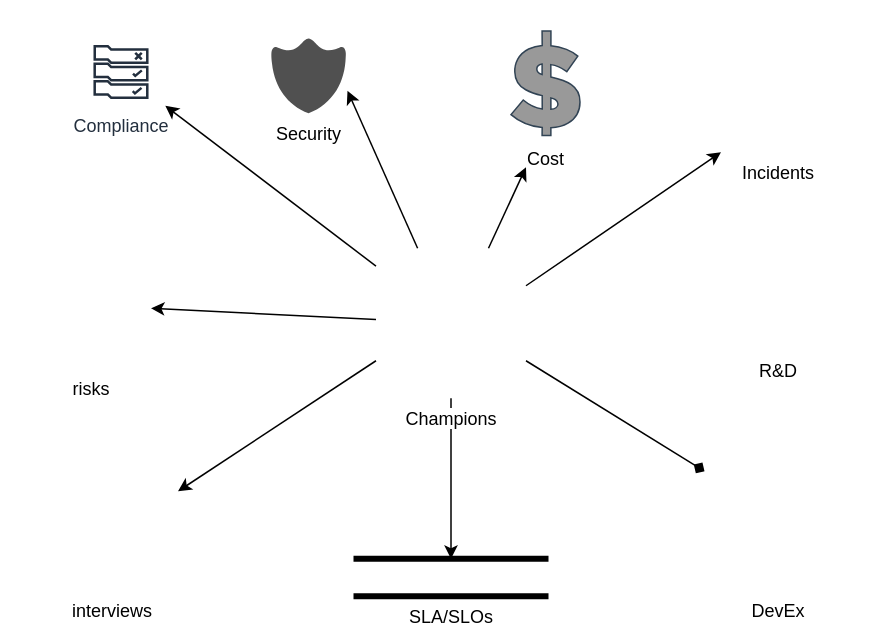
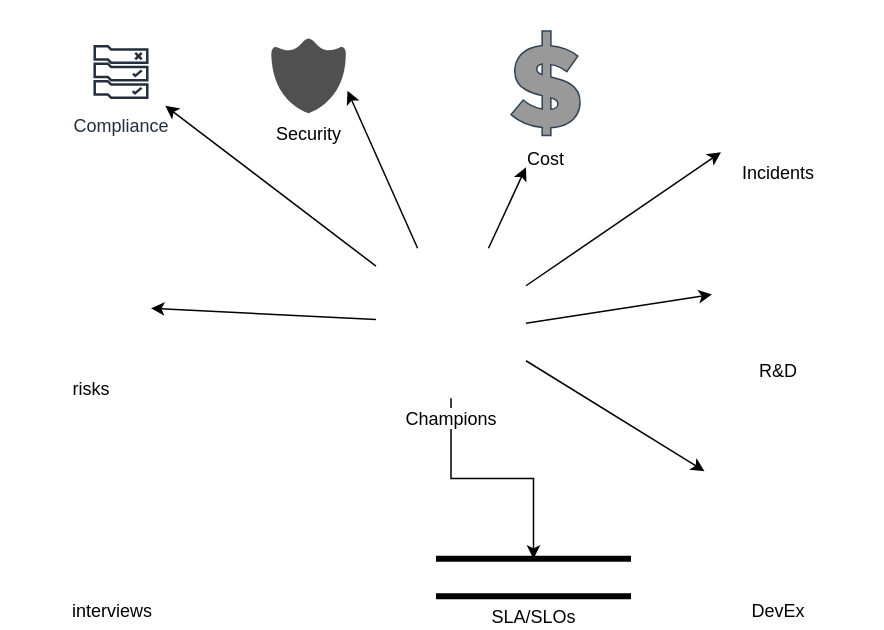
edge "Champions" -> "R&D": added
edge "Champions" -> "interviews": removed
edge "Champions" -> "DevEx": arrowhead diamond -> classic
node "SLA/SLOs": moved (451, 578) -> (533, 578)
